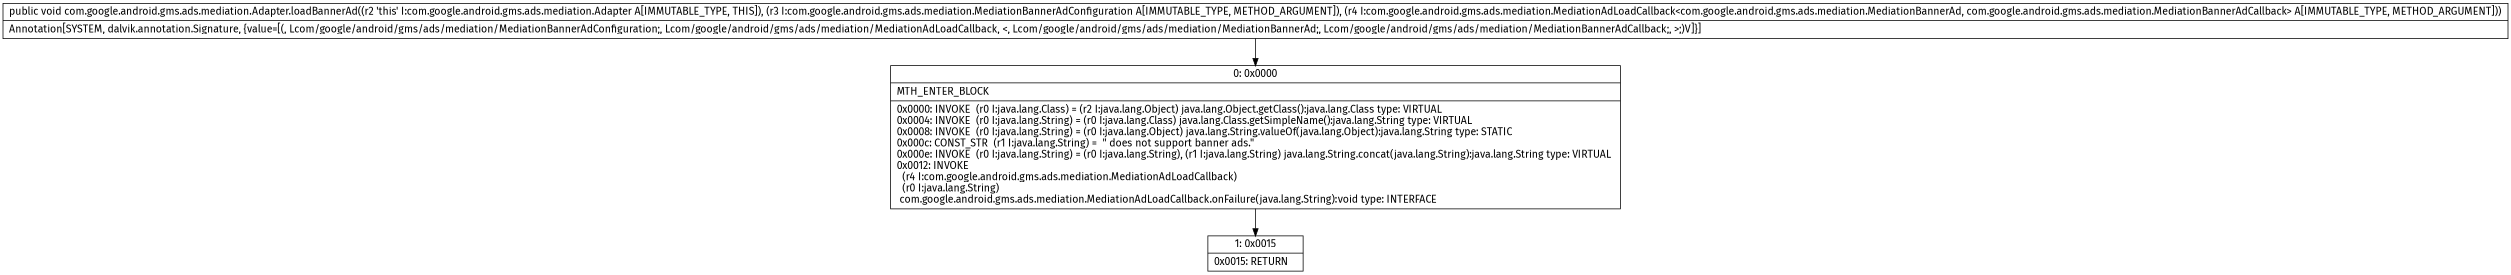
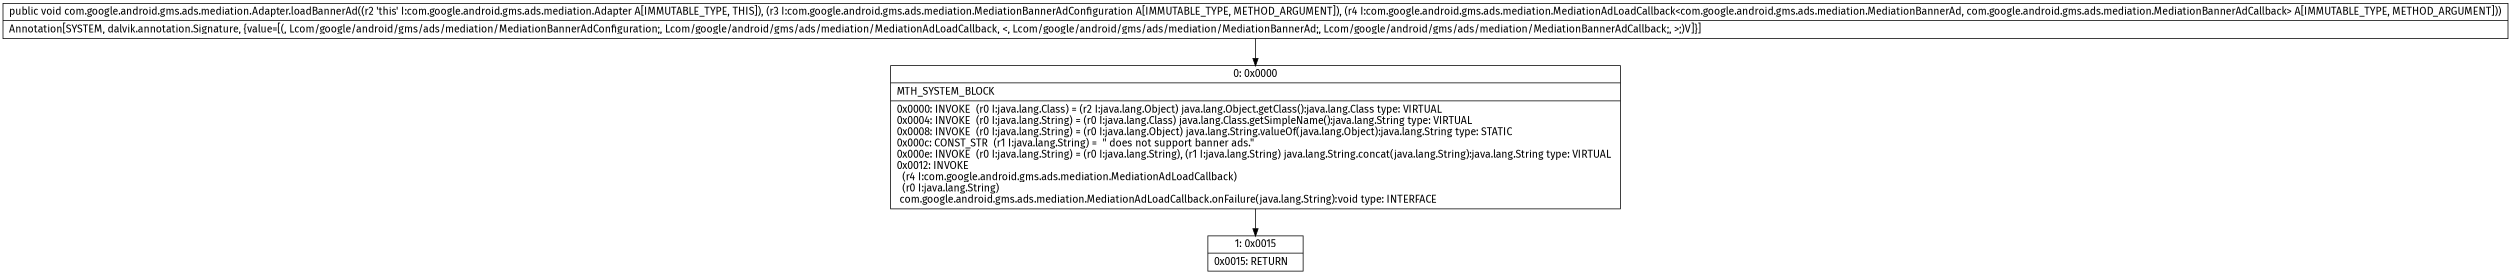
node "0: 0x0000": text "MTH_ENTER_BLOCK" -> "MTH_SYSTEM_BLOCK"
